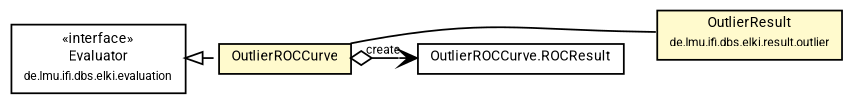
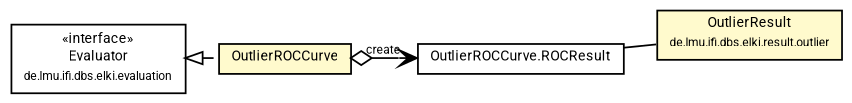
edge "OutlierResult" -- "OutlierROCCurve": now "OutlierResult" -- "OutlierROCCurve.ROCResult"
